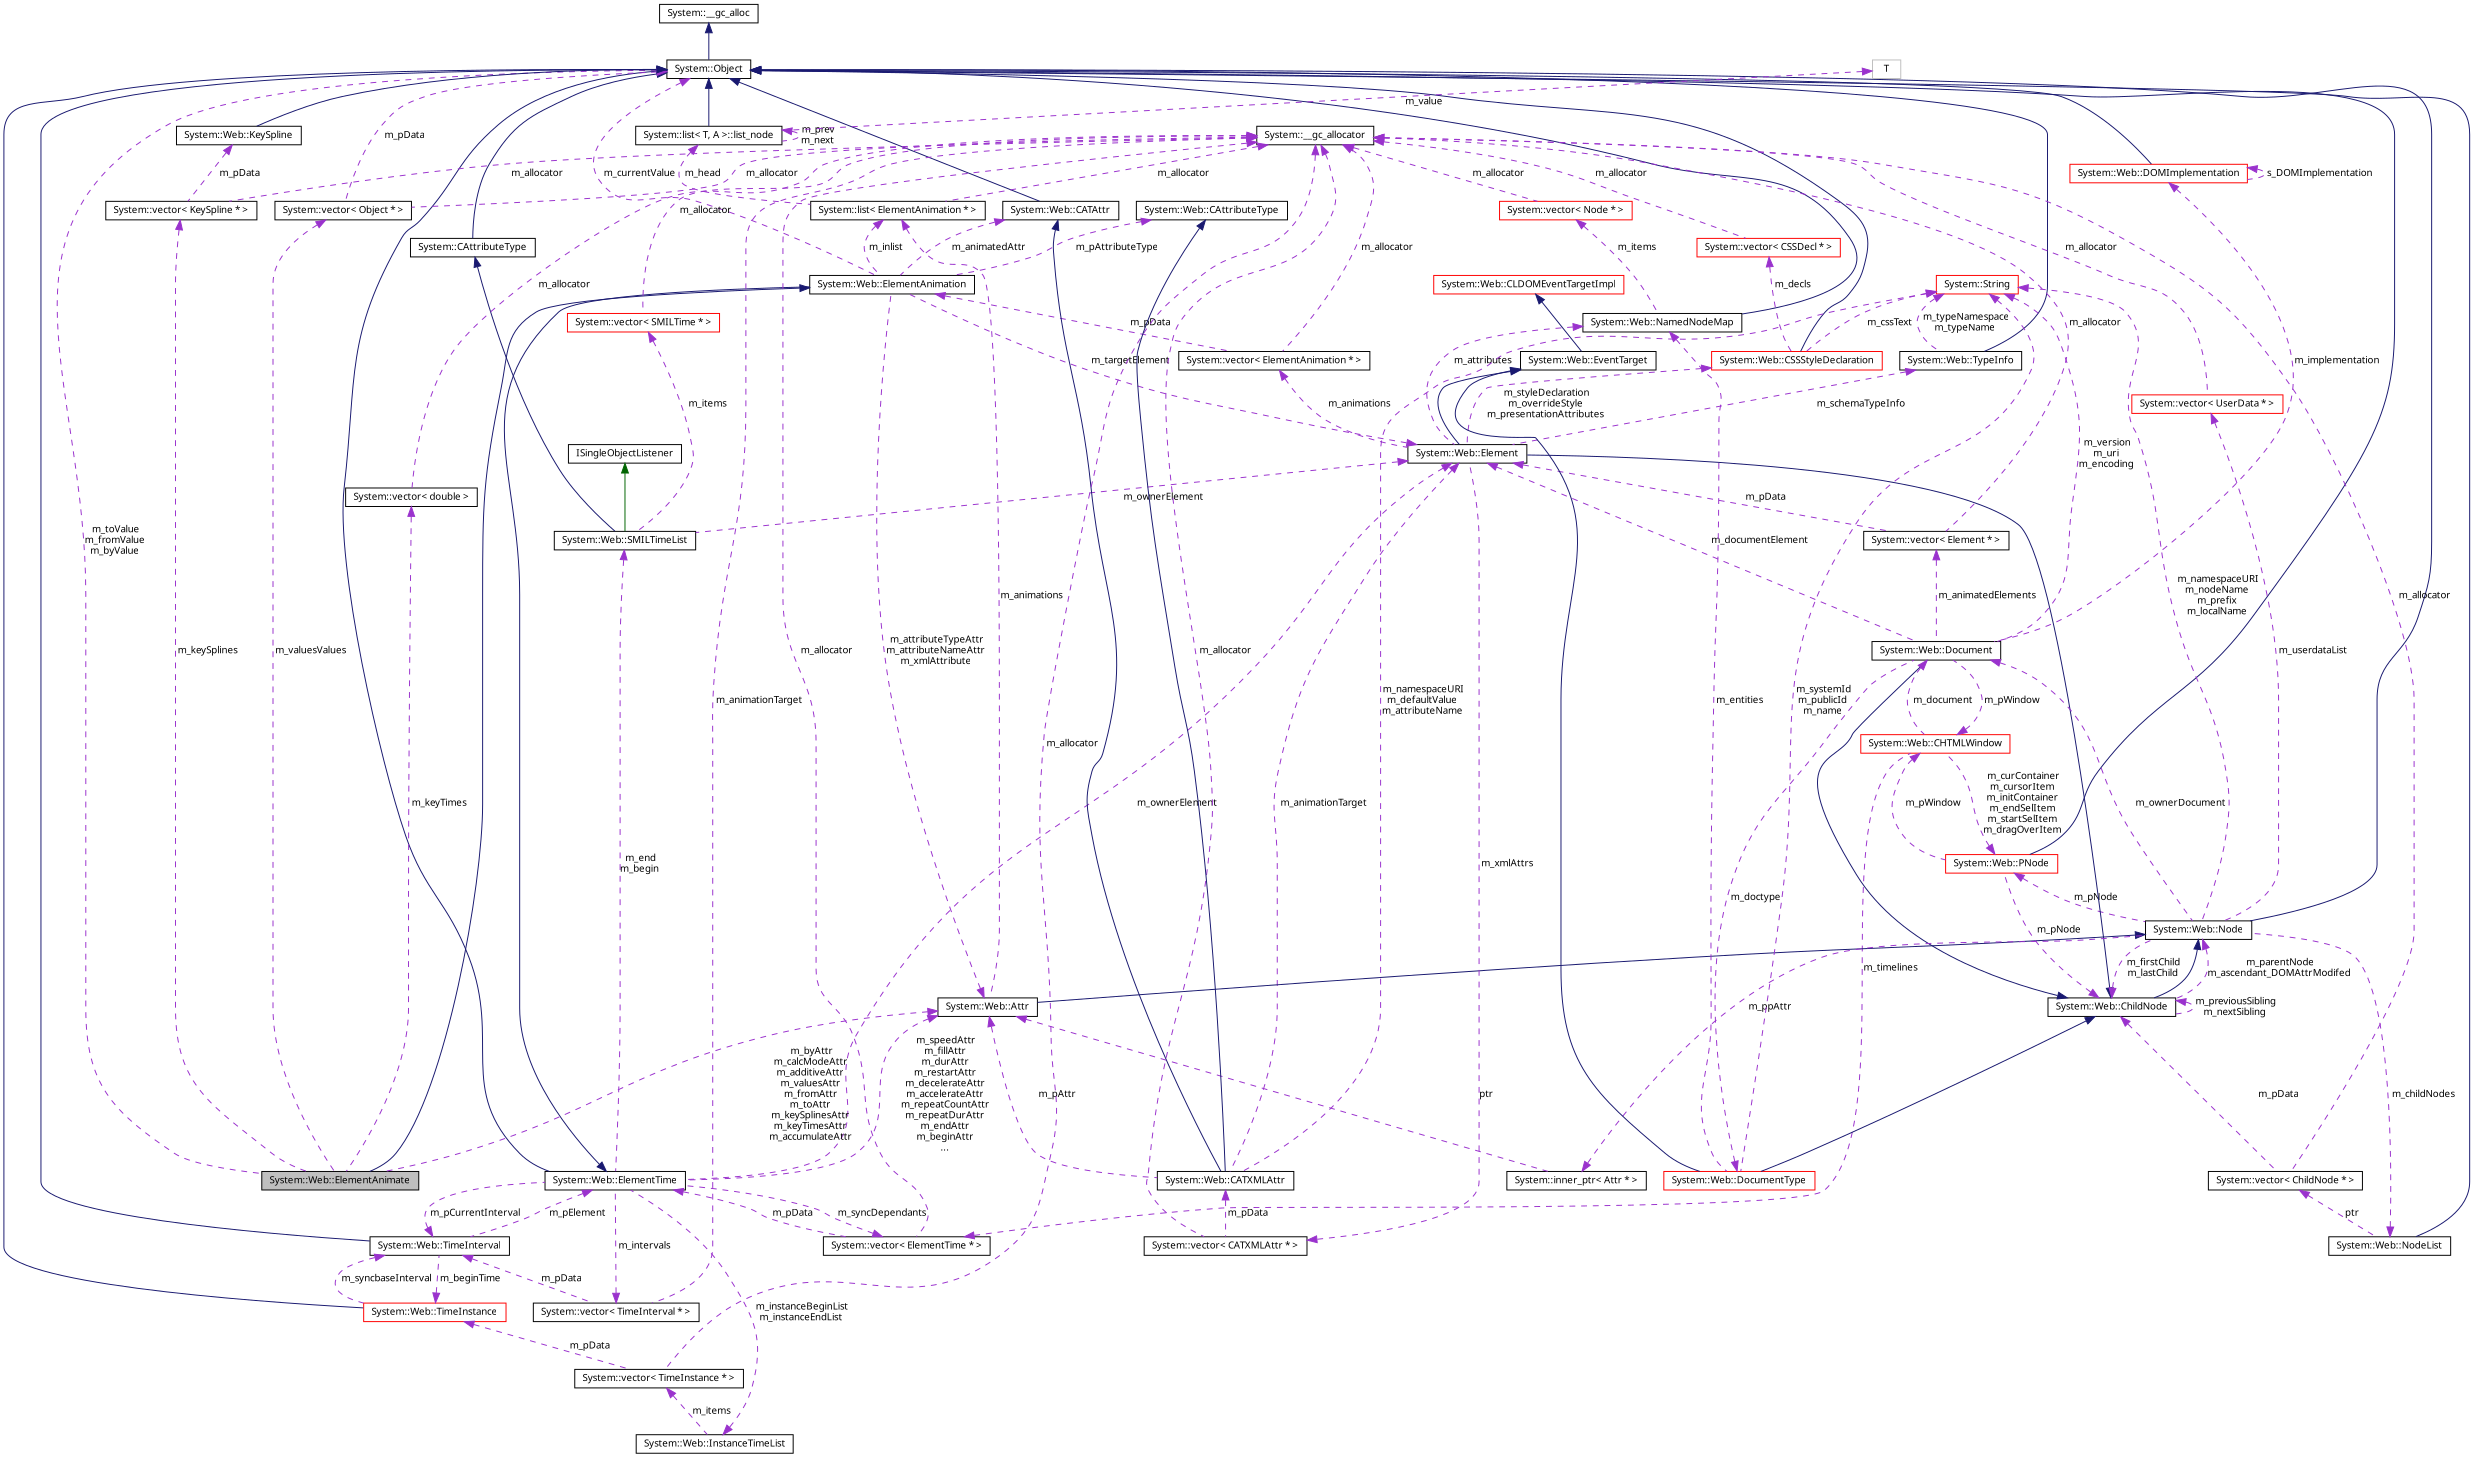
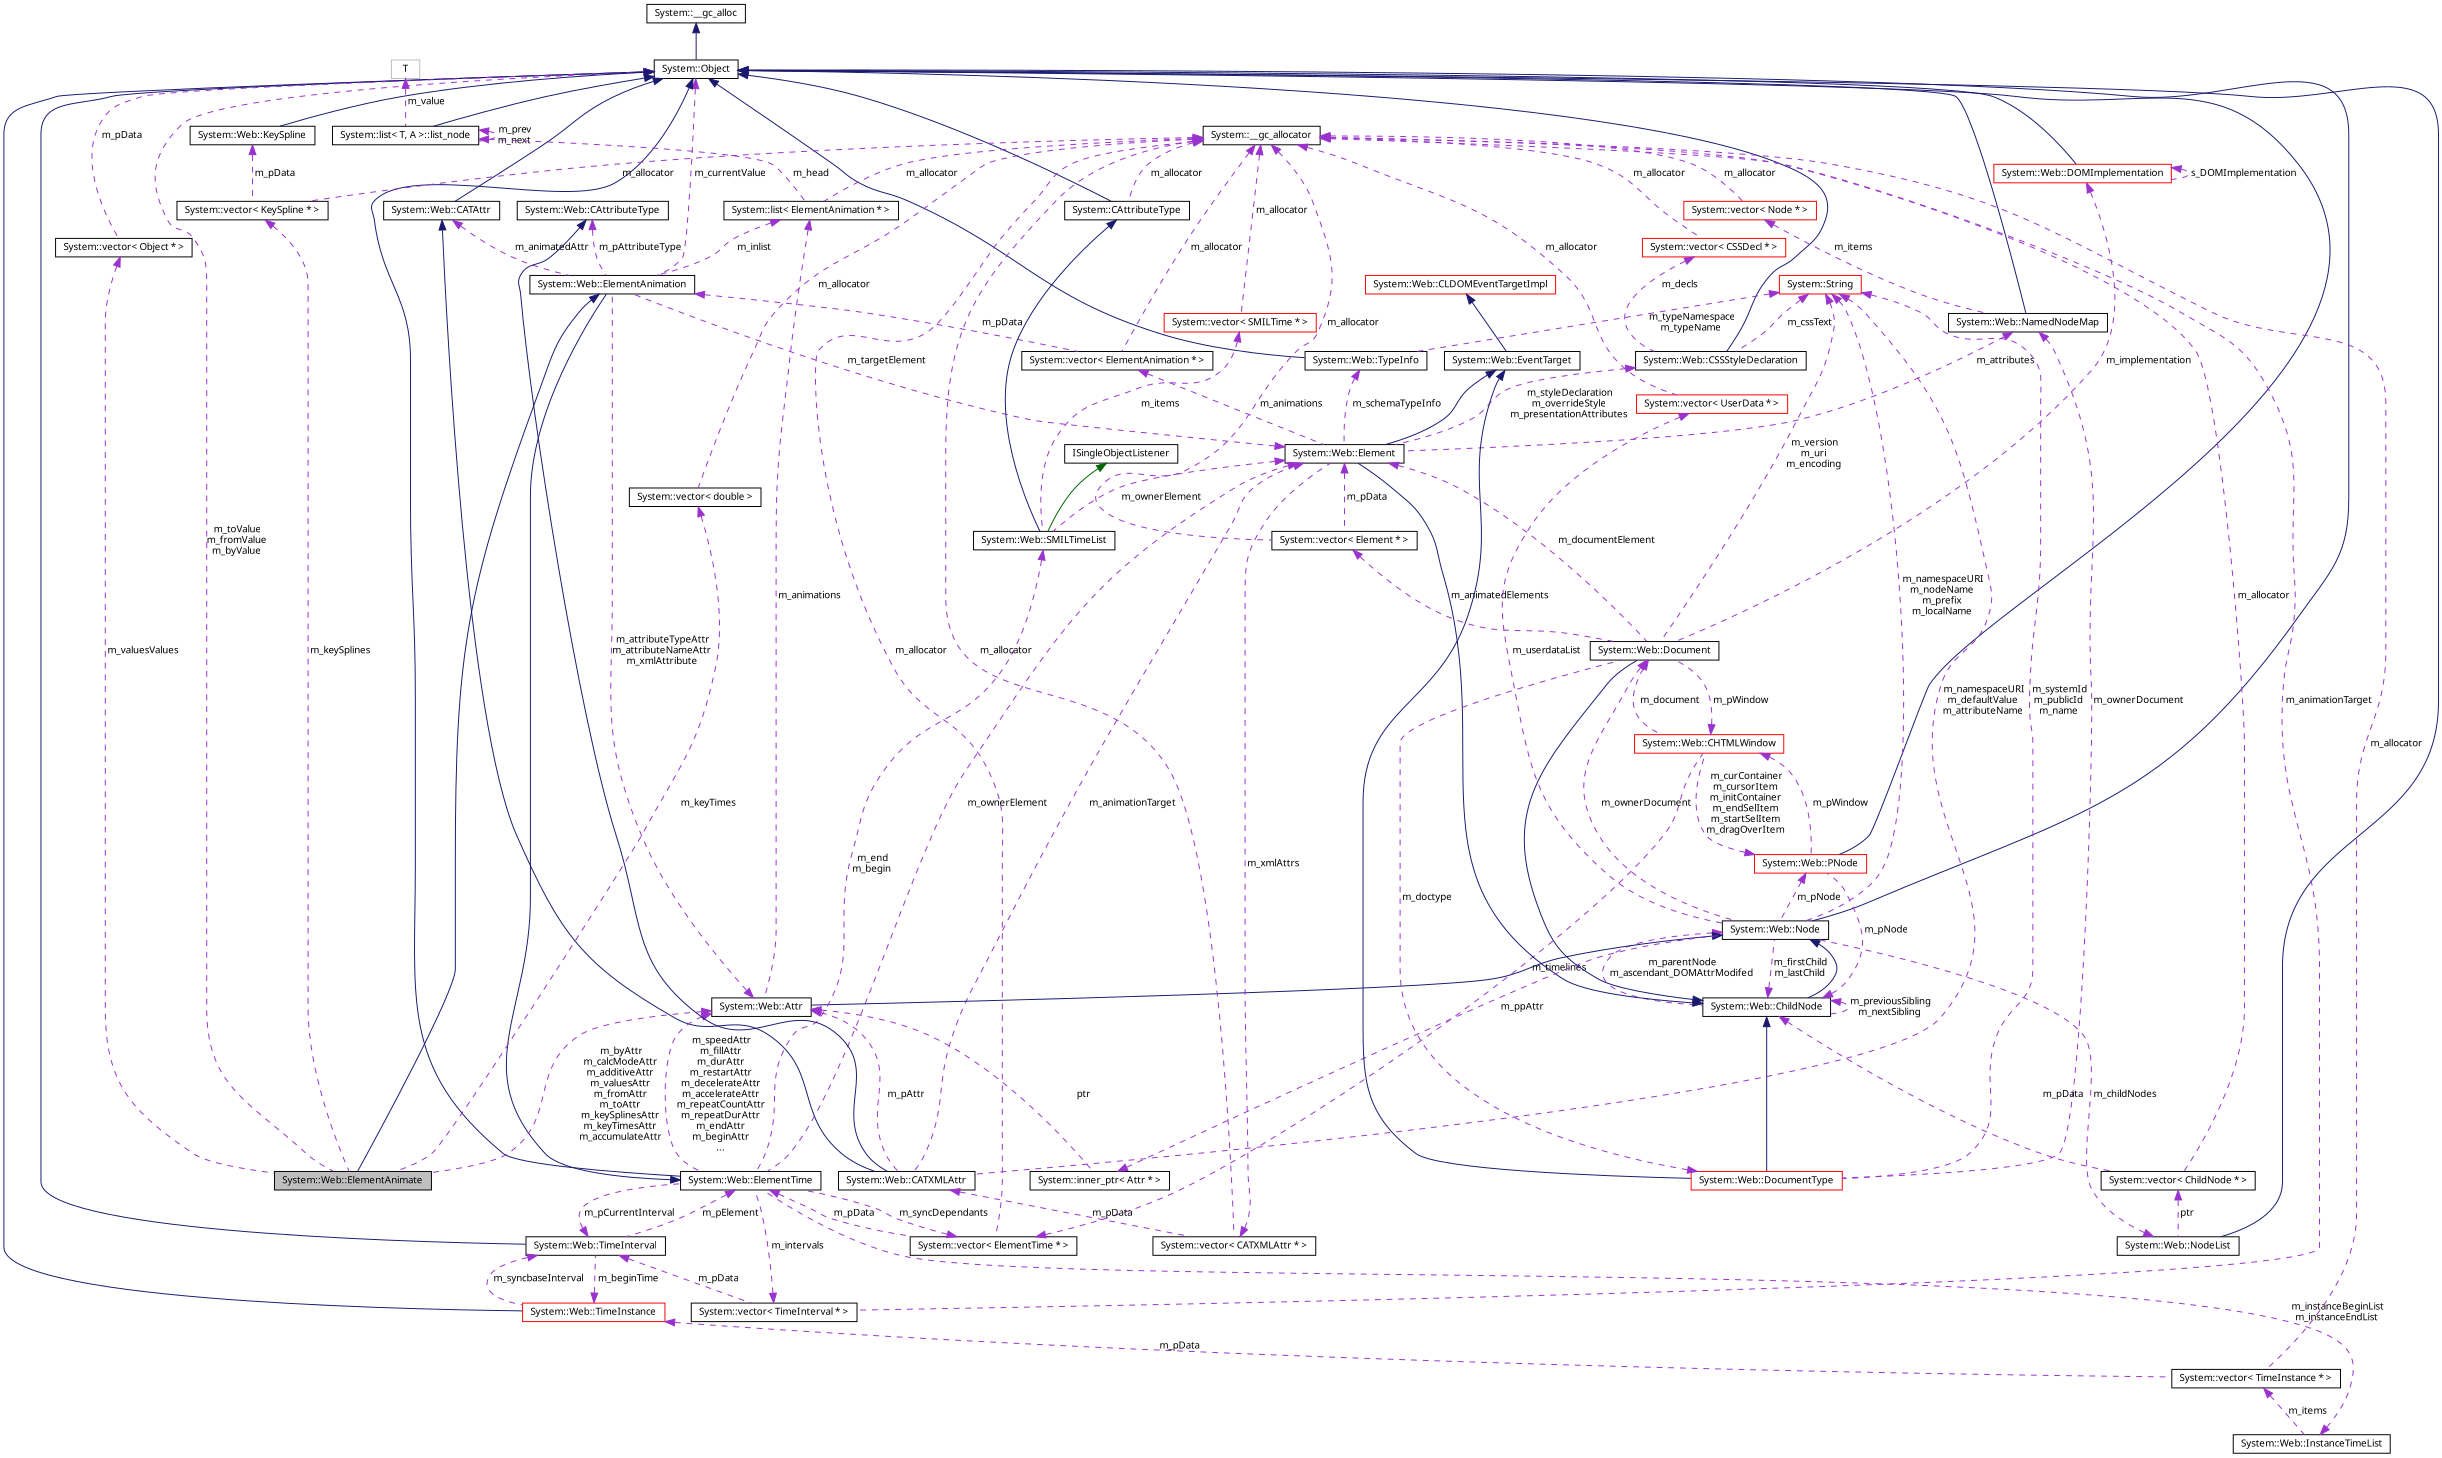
edge "System::vector< Object * >" -> "System::__gc_allocator": now "System::CAttributeType" -> "System::__gc_allocator"
node "System::Web::CSSStyleDeclaration": color red -> black
edge "System::Web::DocumentType" -> "System::Web::NamedNodeMap": label " m_entities" -> " m_ownerDocument"
